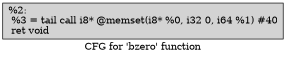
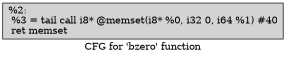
node "%2:": text "ret void" -> "ret memset"
